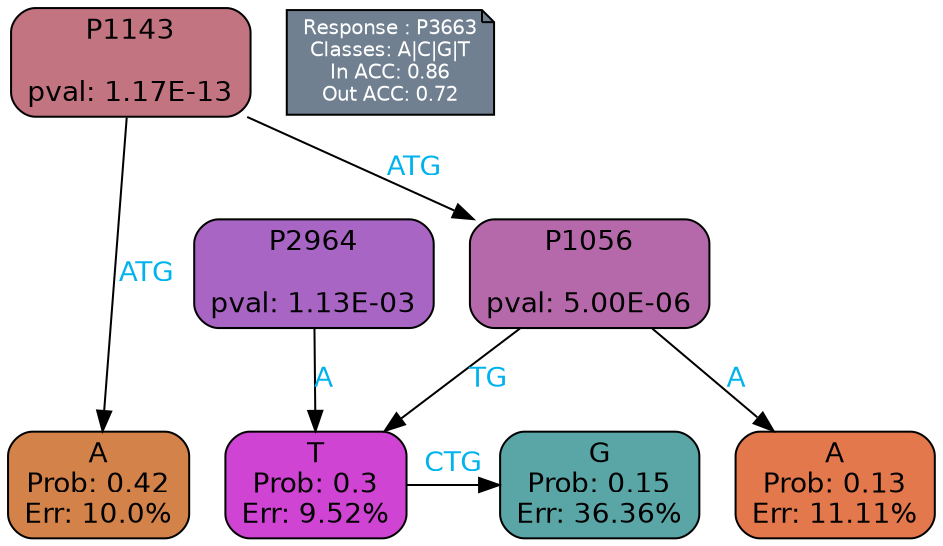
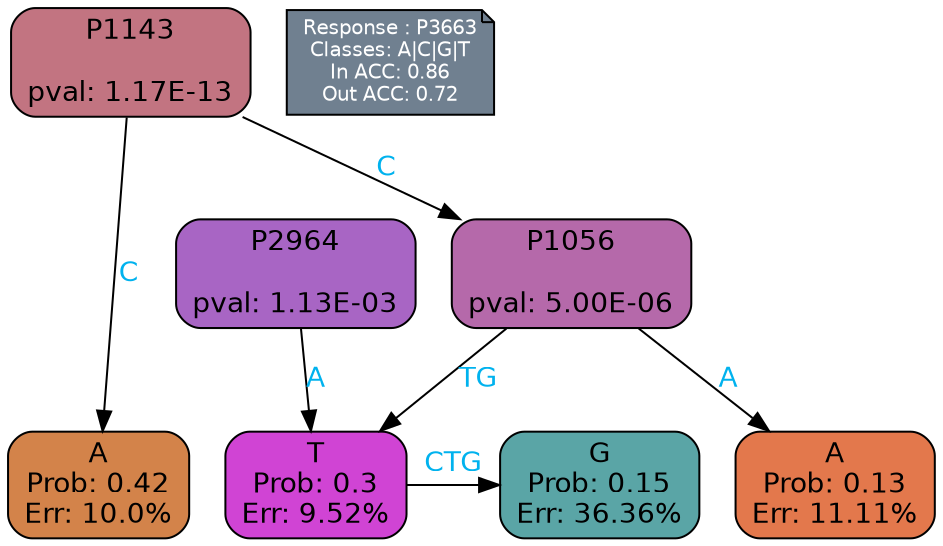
edge "P1143 pval: 1.17E-13" -> "P1056 pval: 5.00E-06": label "ATG" -> "C"
edge "P1143 pval: 1.17E-13" -> "A Prob: 0.42 Err: 10.0%": label "ATG" -> "C"
